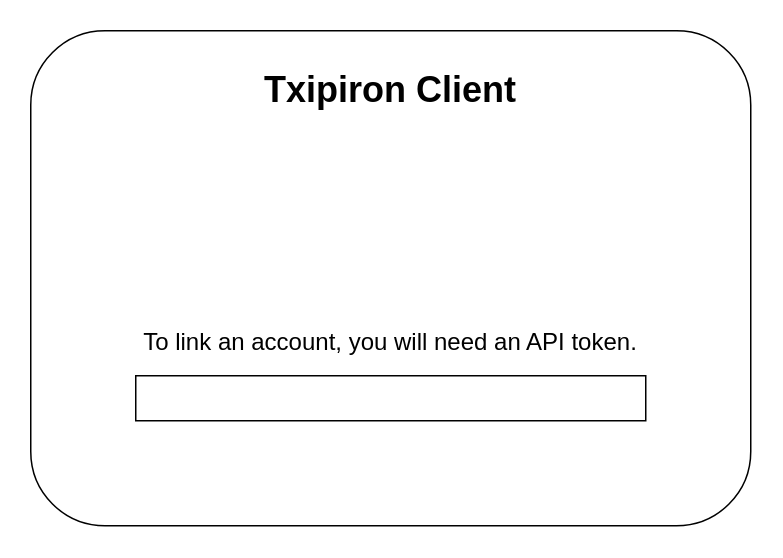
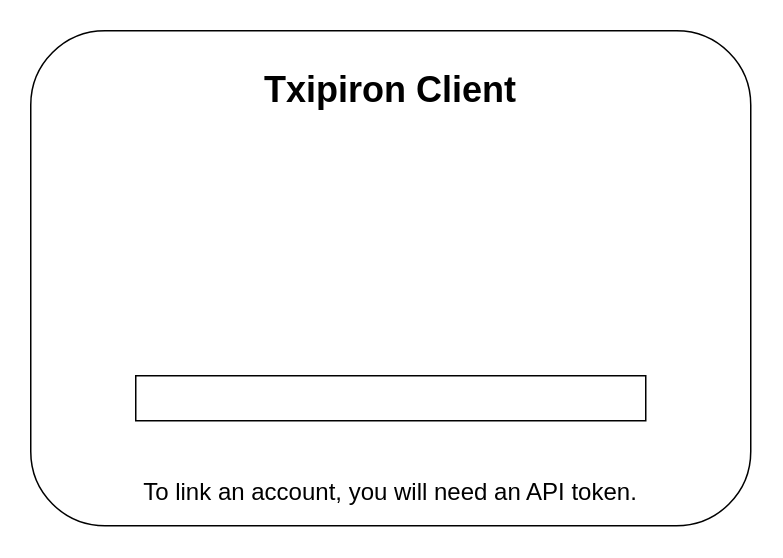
node "To link an account, you will need an API token.": moved (391, 338) -> (391, 488)
